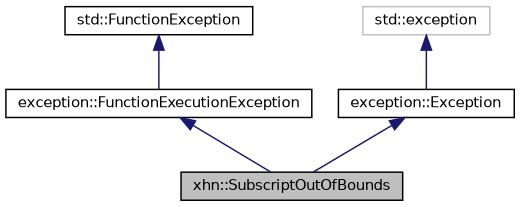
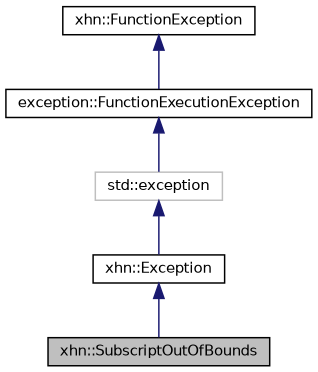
node "std::FunctionException": label "std::FunctionException" -> "xhn::FunctionException"
node "exception::Exception": label "exception::Exception" -> "xhn::Exception"
edge "xhn::SubscriptOutOfBounds" -> "exception::FunctionExecutionException": now "std::exception" -> "exception::FunctionExecutionException"
